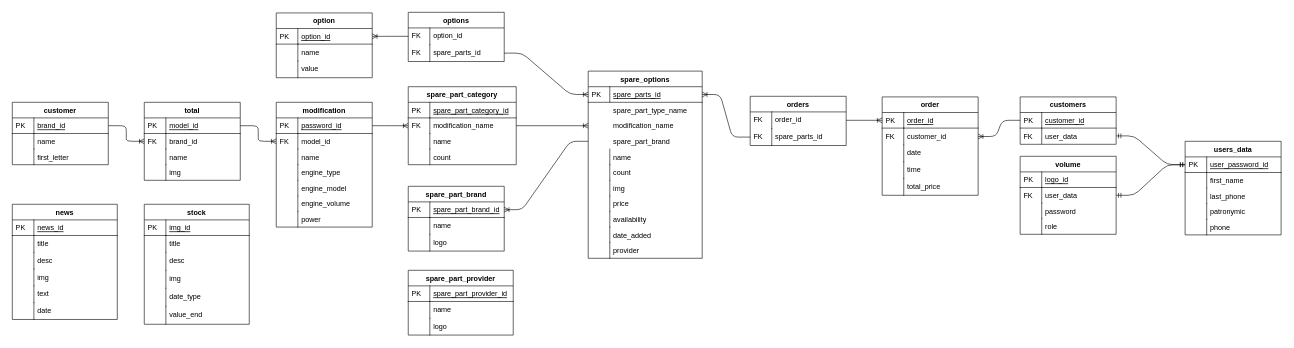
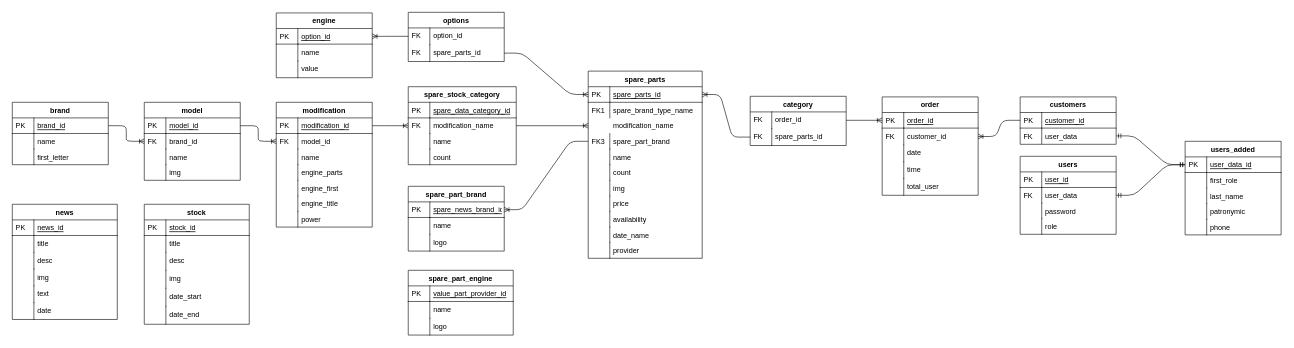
node "option": label "option" -> "engine"
node "spare_options": label "spare_options" -> "spare_parts"
node "spare_part_category": label "spare_part_category" -> "spare_stock_category"
node "orders": label "orders" -> "category"
node "customer": label "customer" -> "brand"
node "total": label "total" -> "model"
node "spare_part_category_id": label "spare_part_category_id" -> "spare_data_category_id"
node "FK1": added
node "spare_part_type_name": label "spare_part_type_name" -> "spare_brand_type_name"
node "password_id": label "password_id" -> "modification_id"
node "FK3": added
node "users_data": label "users_data" -> "users_added"
node "volume": label "volume" -> "users"
node "user_password_id": label "user_password_id" -> "user_data_id"
node "engine_type": label "engine_type" -> "engine_parts"
node "logo_id": label "logo_id" -> "user_id"
node "first_name": label "first_name" -> "first_role"
node "total_price": label "total_price" -> "total_user"
node "engine_model": label "engine_model" -> "engine_first"
node "last_phone": label "last_phone" -> "last_name"
node "engine_volume": label "engine_volume" -> "engine_title"
node "spare_part_brand_id": label "spare_part_brand_id" -> "spare_news_brand_id"
node "img_id": label "img_id" -> "stock_id"
node "date_added": label "date_added" -> "date_name"
node "spare_part_provider": label "spare_part_provider" -> "spare_part_engine"
node "spare_part_provider_id": label "spare_part_provider_id" -> "value_part_provider_id"
node "date_type": label "date_type" -> "date_start"
node "value_end": label "value_end" -> "date_end"
